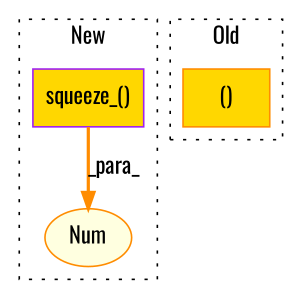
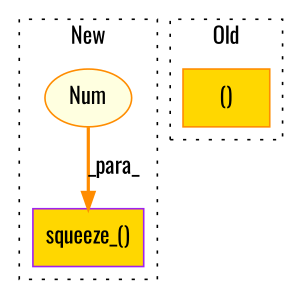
edge "squeeze_()" -> "Num": reversed
